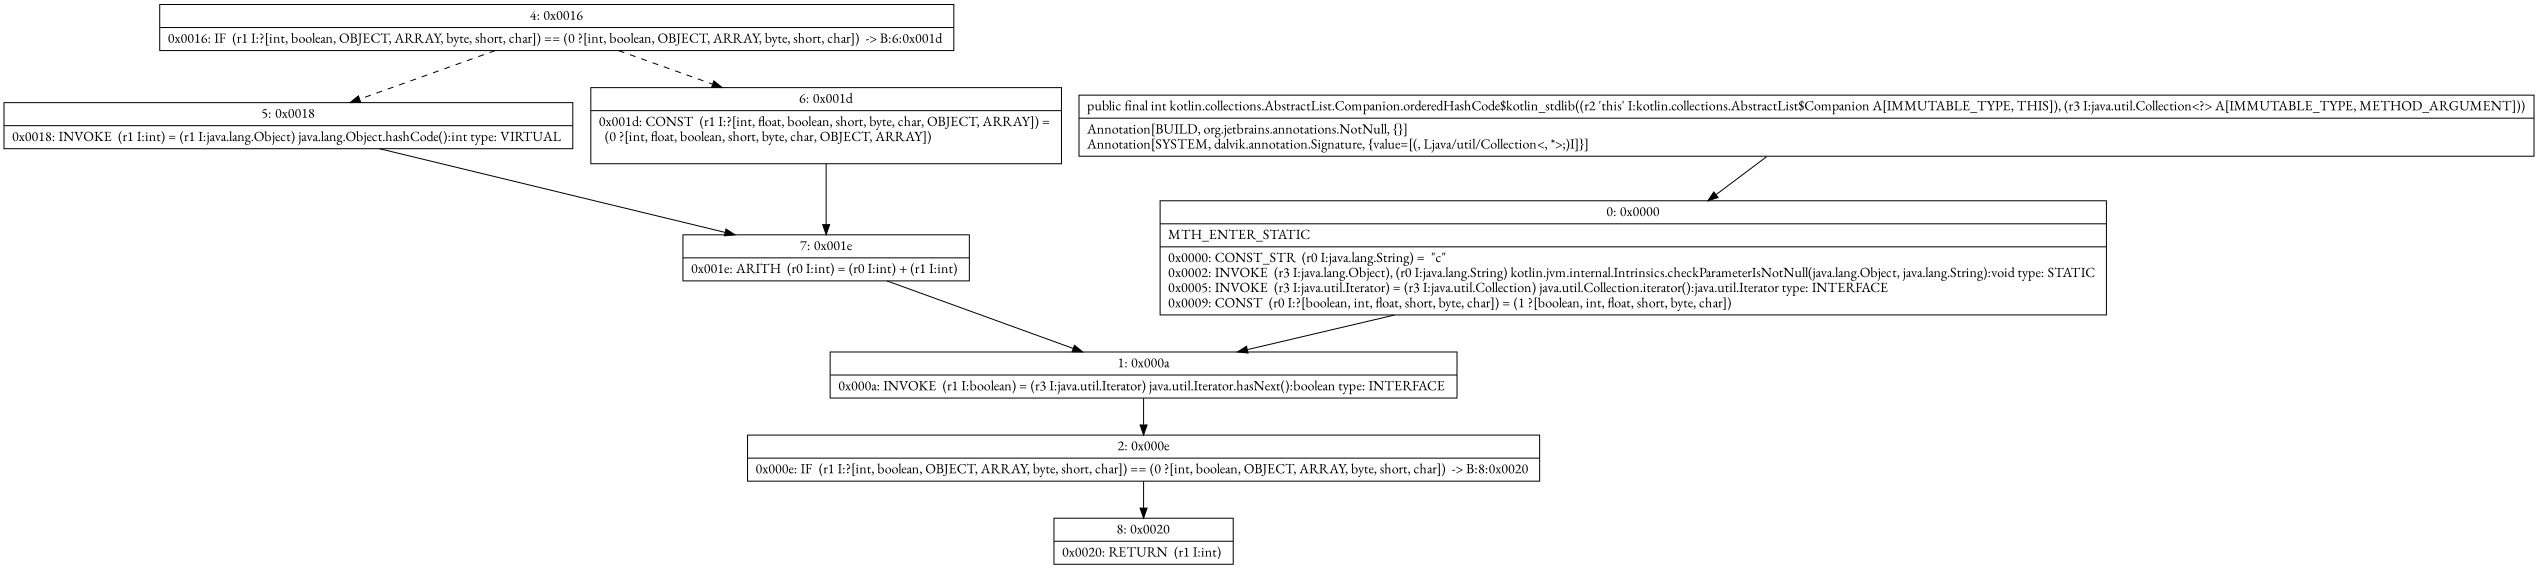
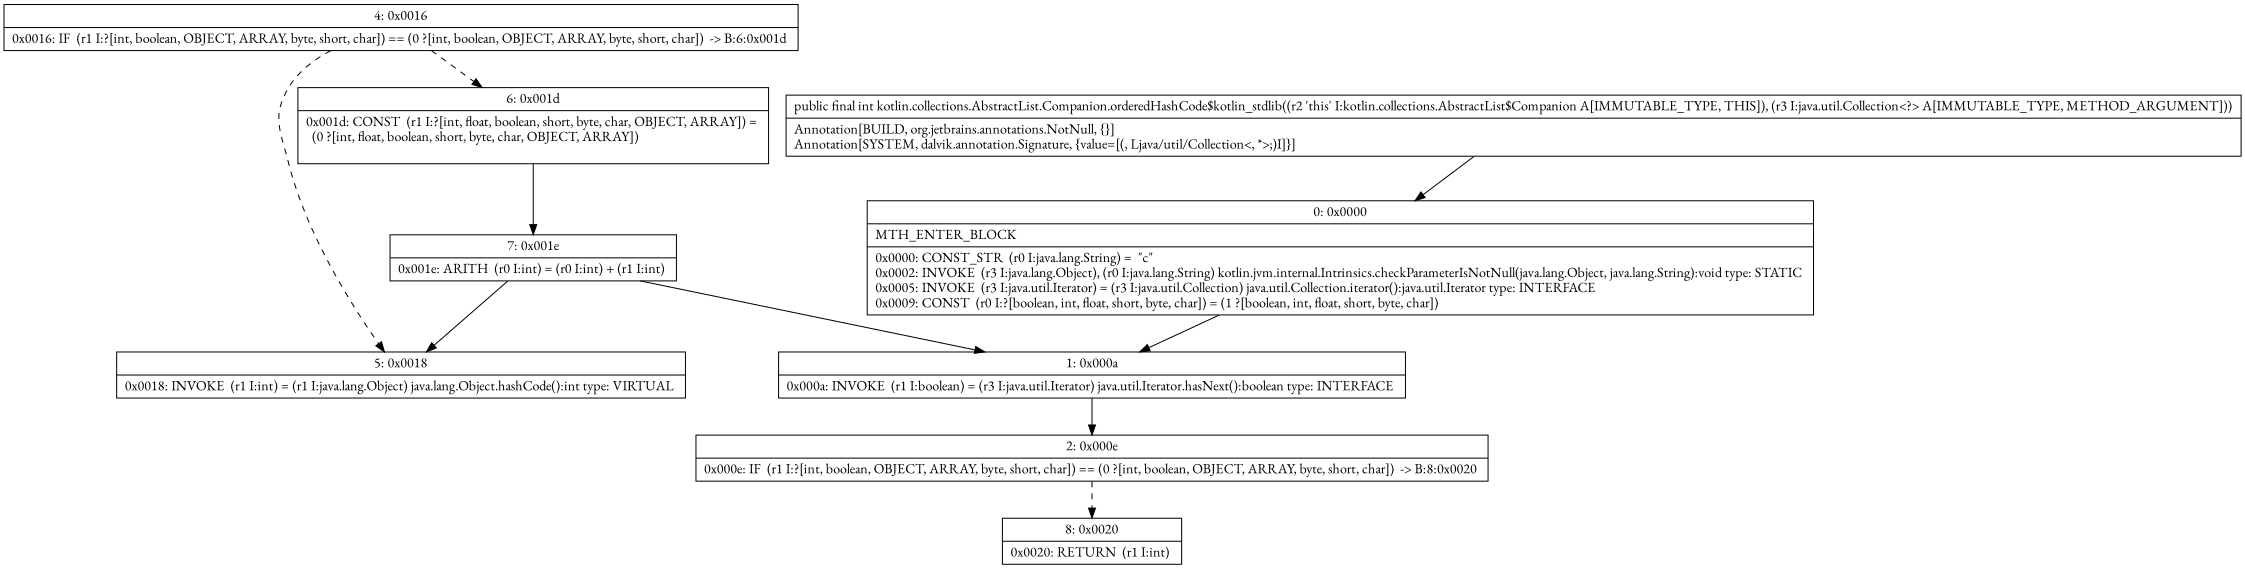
edge "5: 0x0018" -> "7: 0x001e": reversed
node "0: 0x0000": text "MTH_ENTER_STATIC" -> "MTH_ENTER_BLOCK"
edge "2: 0x000e" -> "8: 0x0020": style solid -> dashed
